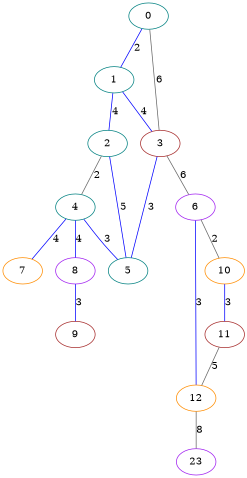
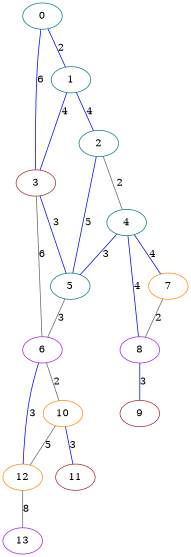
edge "0" -- "3": color gray40 -> blue
edge "5" -- "6": added, label "3"
edge "7" -- "8": added, label "2"
edge "11" -- "12": now "10" -- "12"
node "23": label "23" -> "13"
